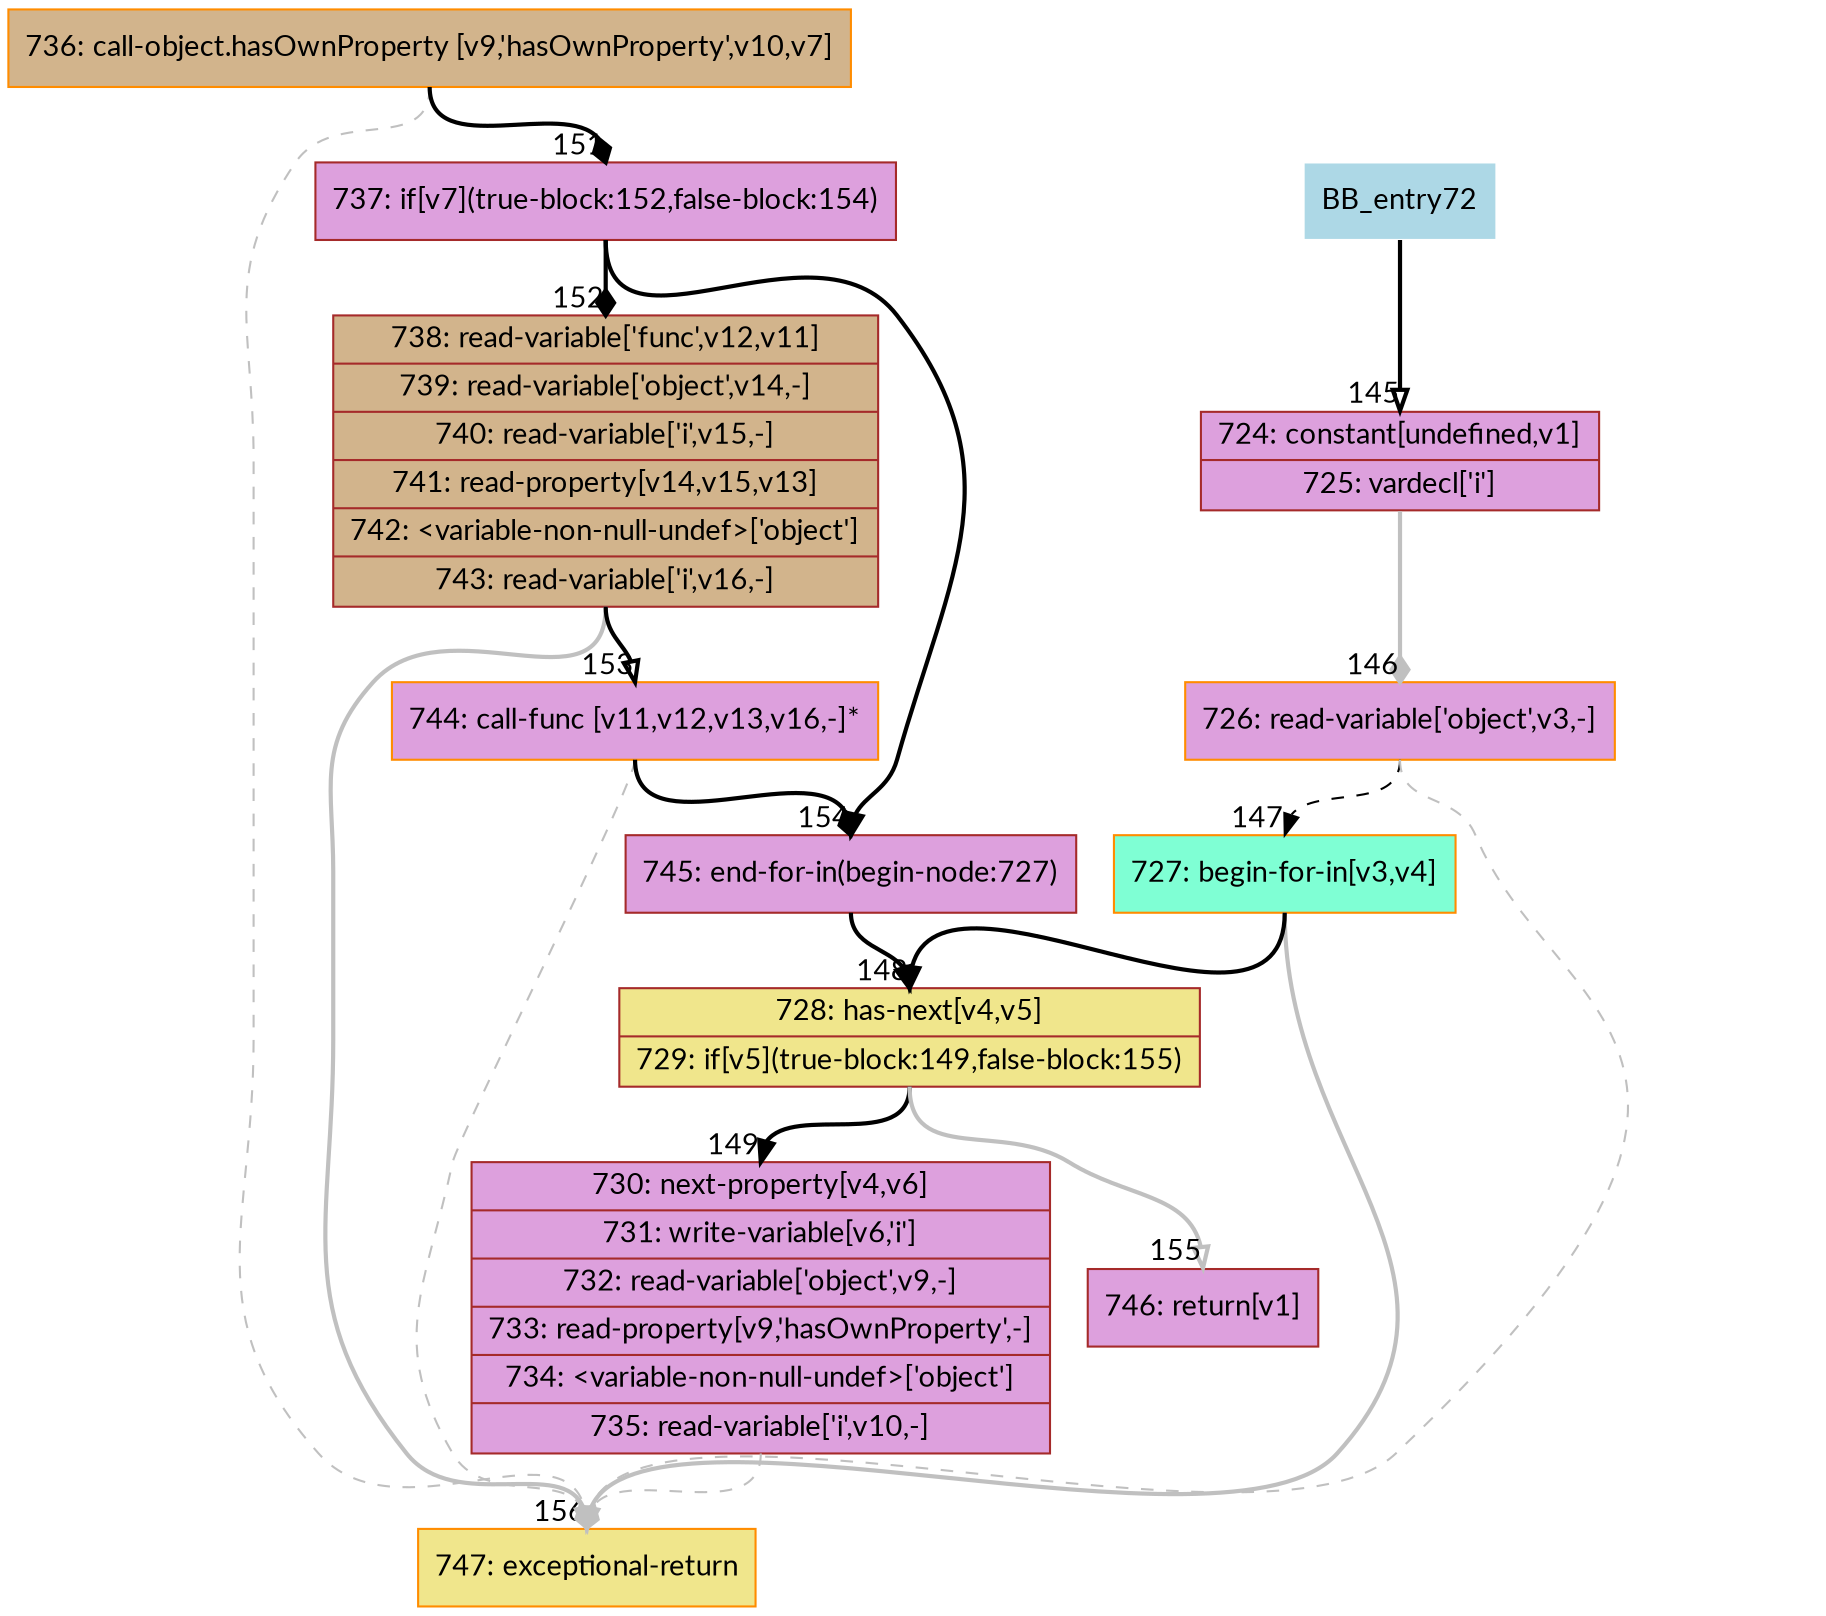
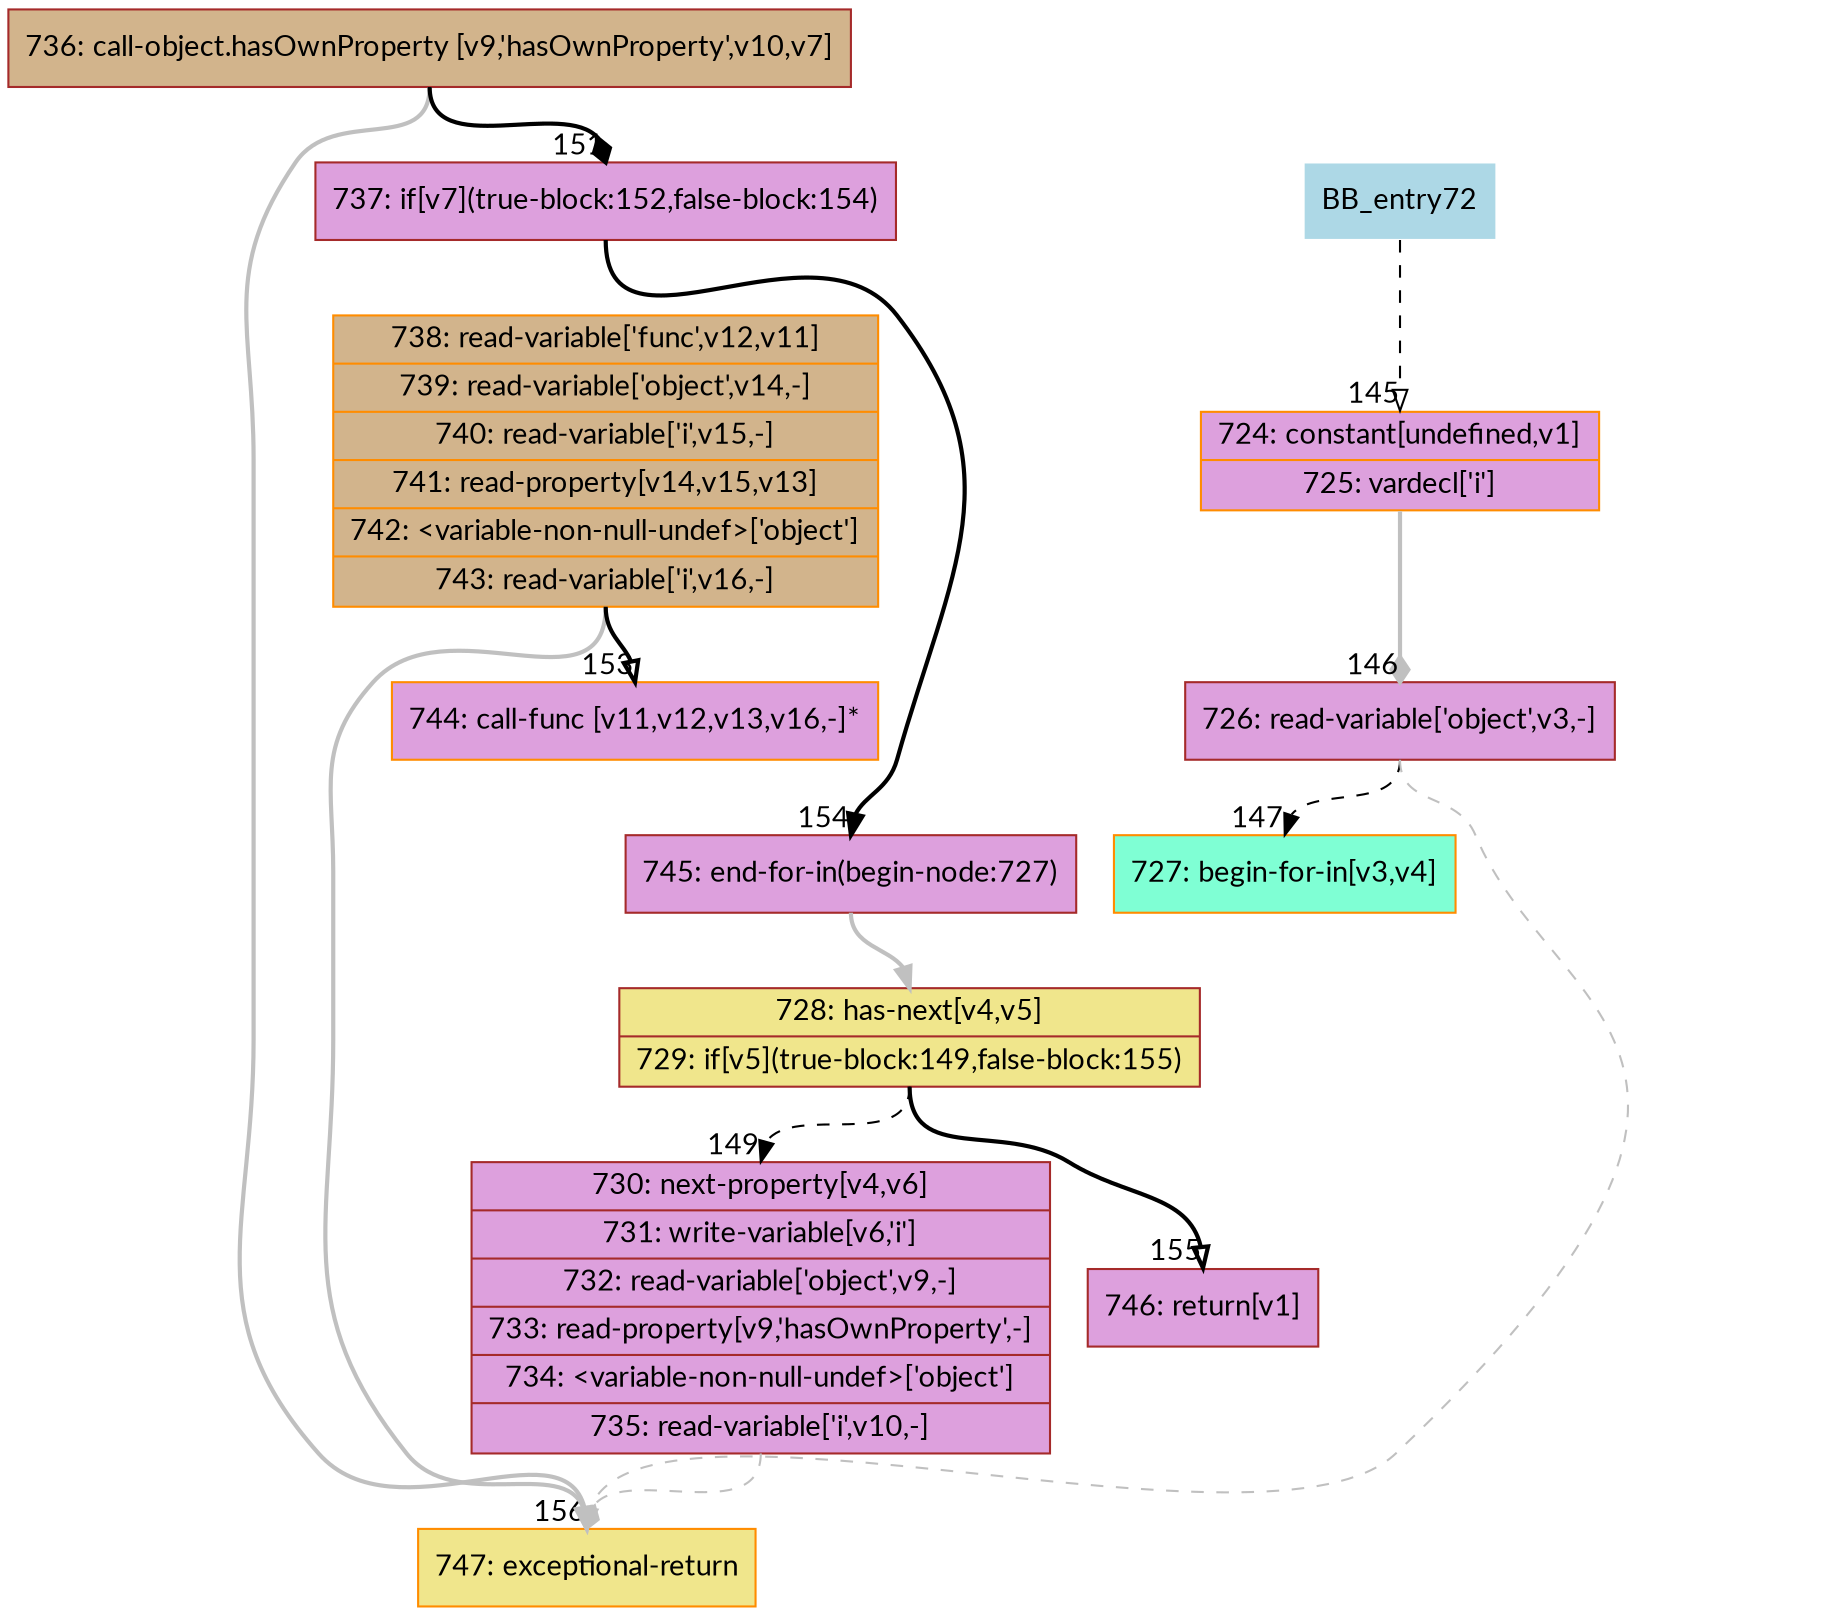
node "736: call-object.hasOwnProperty [v9,'hasOwnProperty',v10,v7]": color darkorange -> brown
edge "737: if[v7](true-block:152,false-block:154)" -> "738: read-variable['func',v12,v11]": removed
edge "BB_entry72" -> "724: constant[undefined,v1]": style bold -> dashed
node "738: read-variable['func',v12,v11]": color brown -> darkorange
node "724: constant[undefined,v1]": color brown -> darkorange
node "726: read-variable['object',v3,-]": color darkorange -> brown
edge "744: call-func [v11,v12,v13,v16,-]*" -> "745: end-for-in(begin-node:727)": removed
edge "736: call-object.hasOwnProperty [v9,'hasOwnProperty',v10,v7]" -> "747: exceptional-return": style dashed -> bold
edge "745: end-for-in(begin-node:727)" -> "728: has-next[v4,v5]": color black -> gray
edge "727: begin-for-in[v3,v4]" -> "728: has-next[v4,v5]": removed
edge "728: has-next[v4,v5]" -> "730: next-property[v4,v6]": style bold -> dashed
edge "728: has-next[v4,v5]" -> "746: return[v1]": color gray -> black
edge "744: call-func [v11,v12,v13,v16,-]*" -> "747: exceptional-return": removed
edge "727: begin-for-in[v3,v4]" -> "747: exceptional-return": removed
